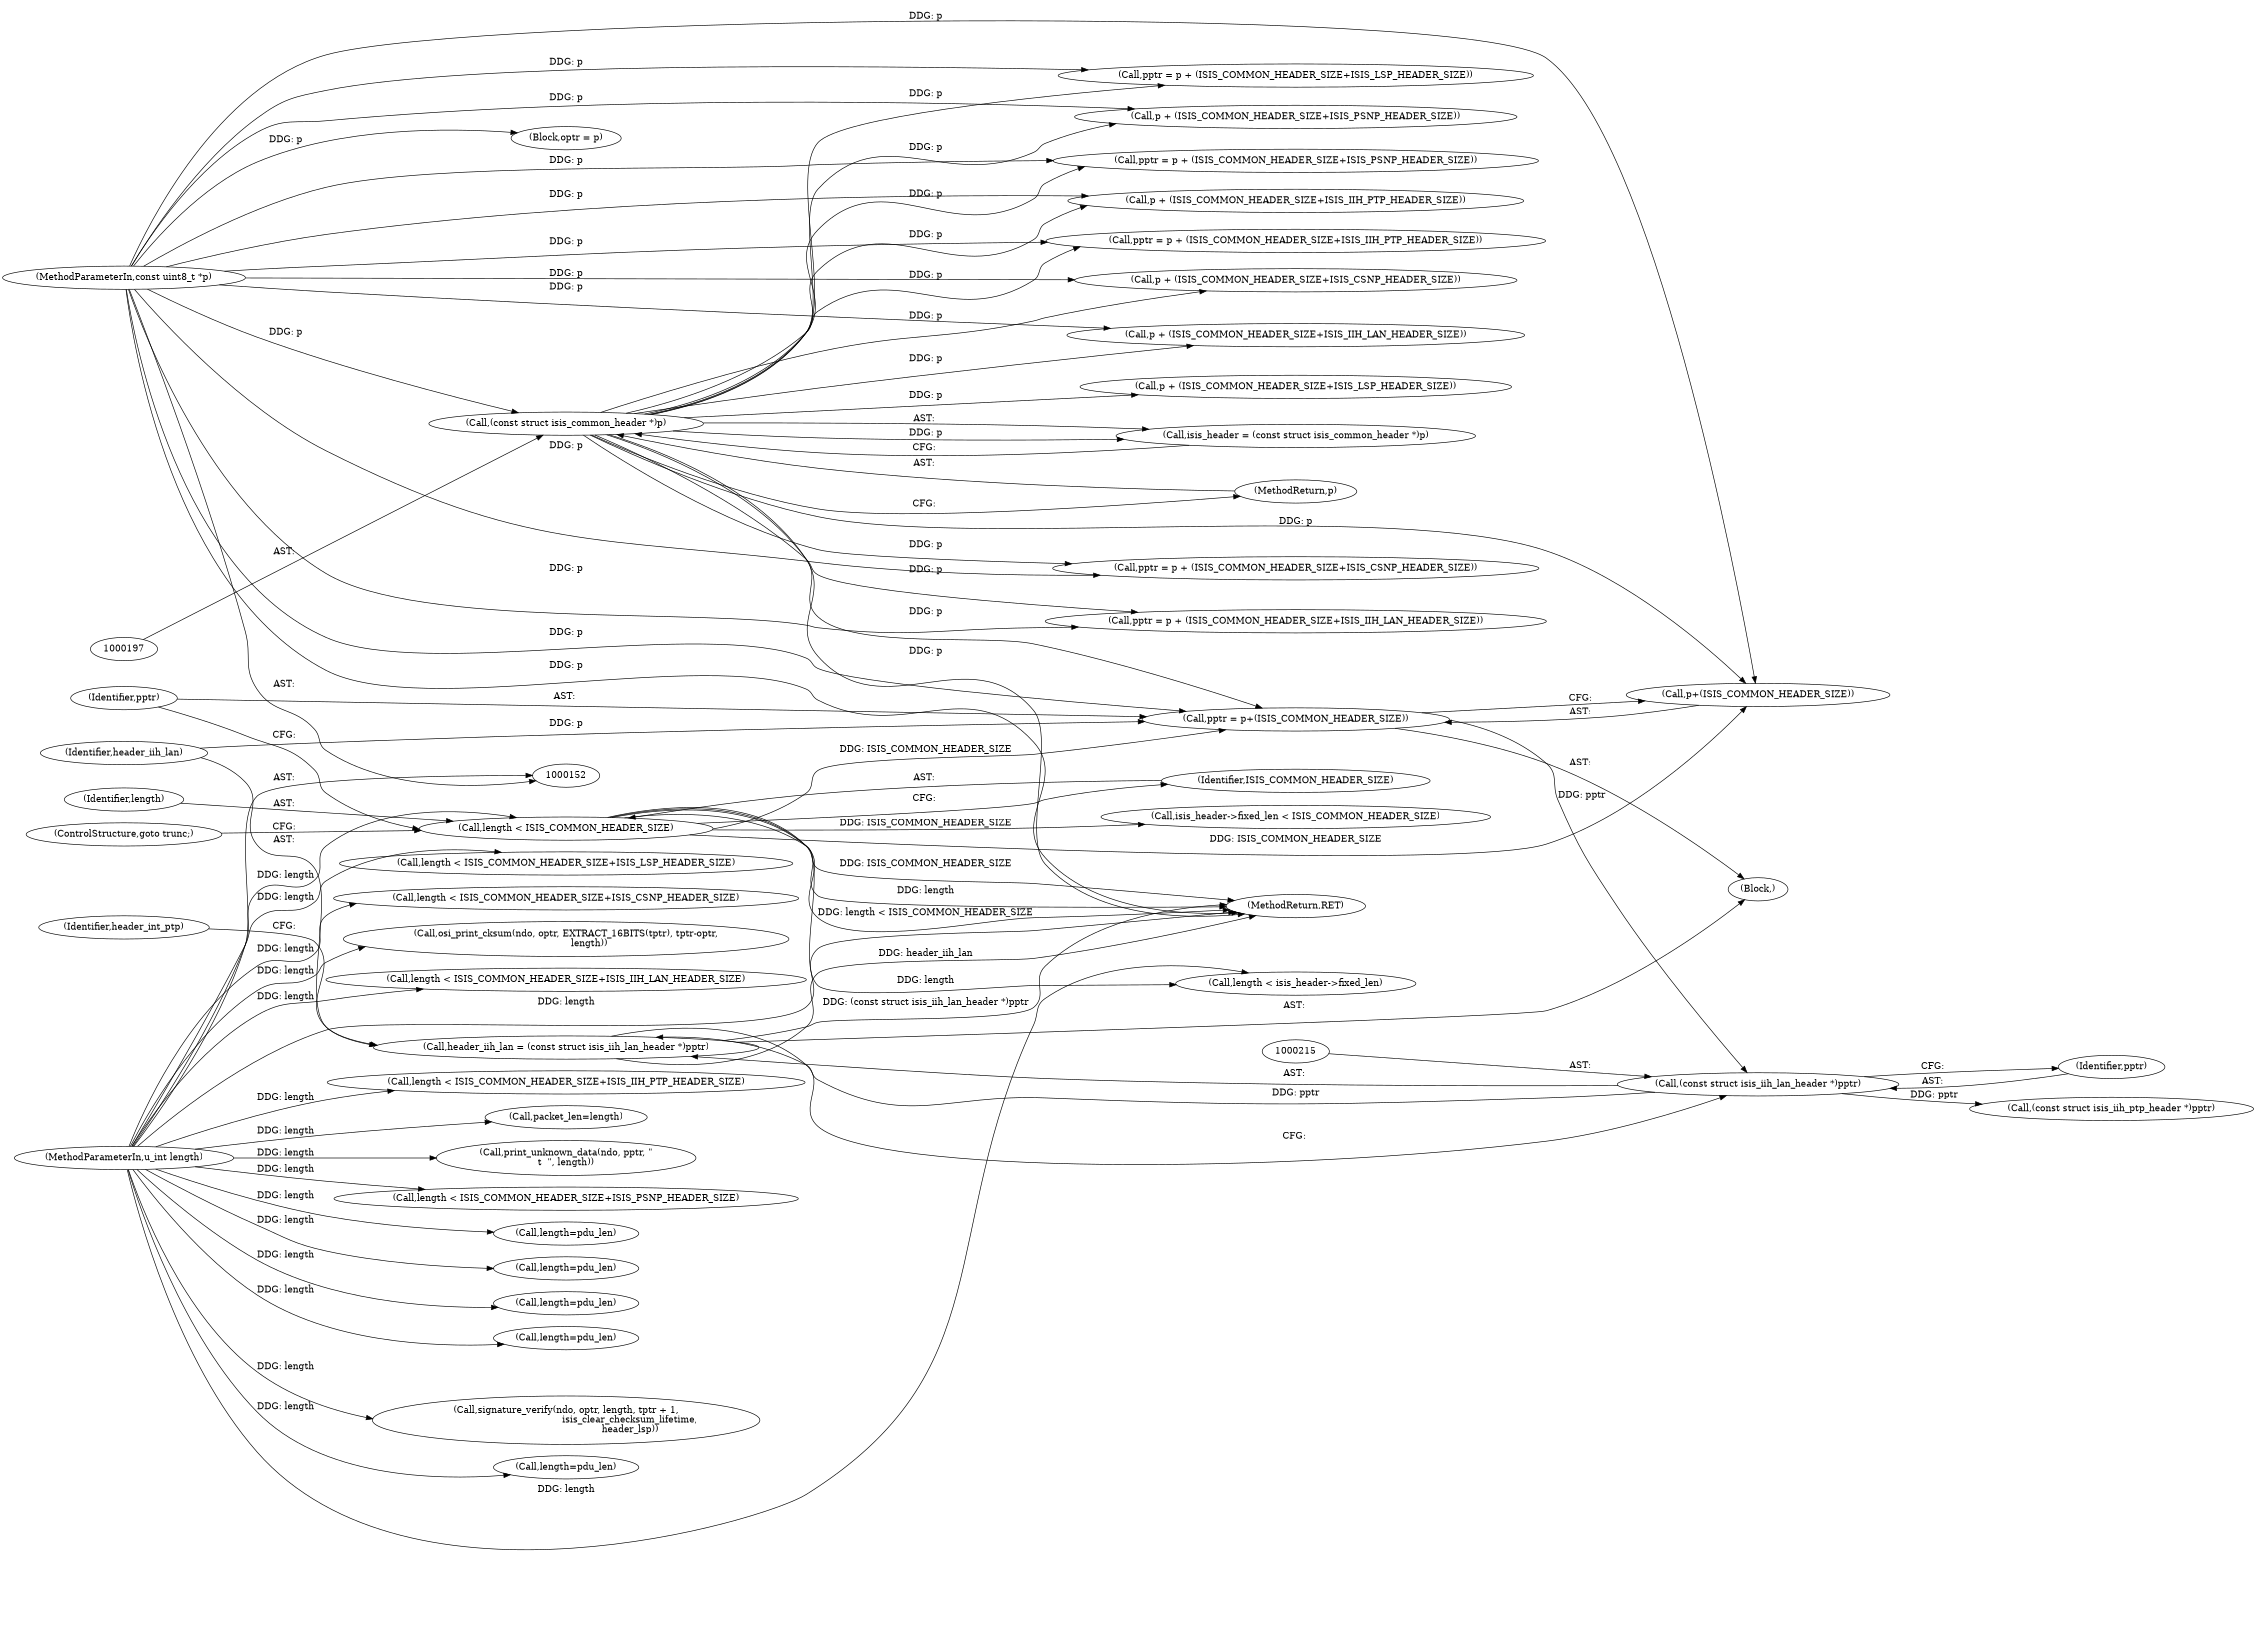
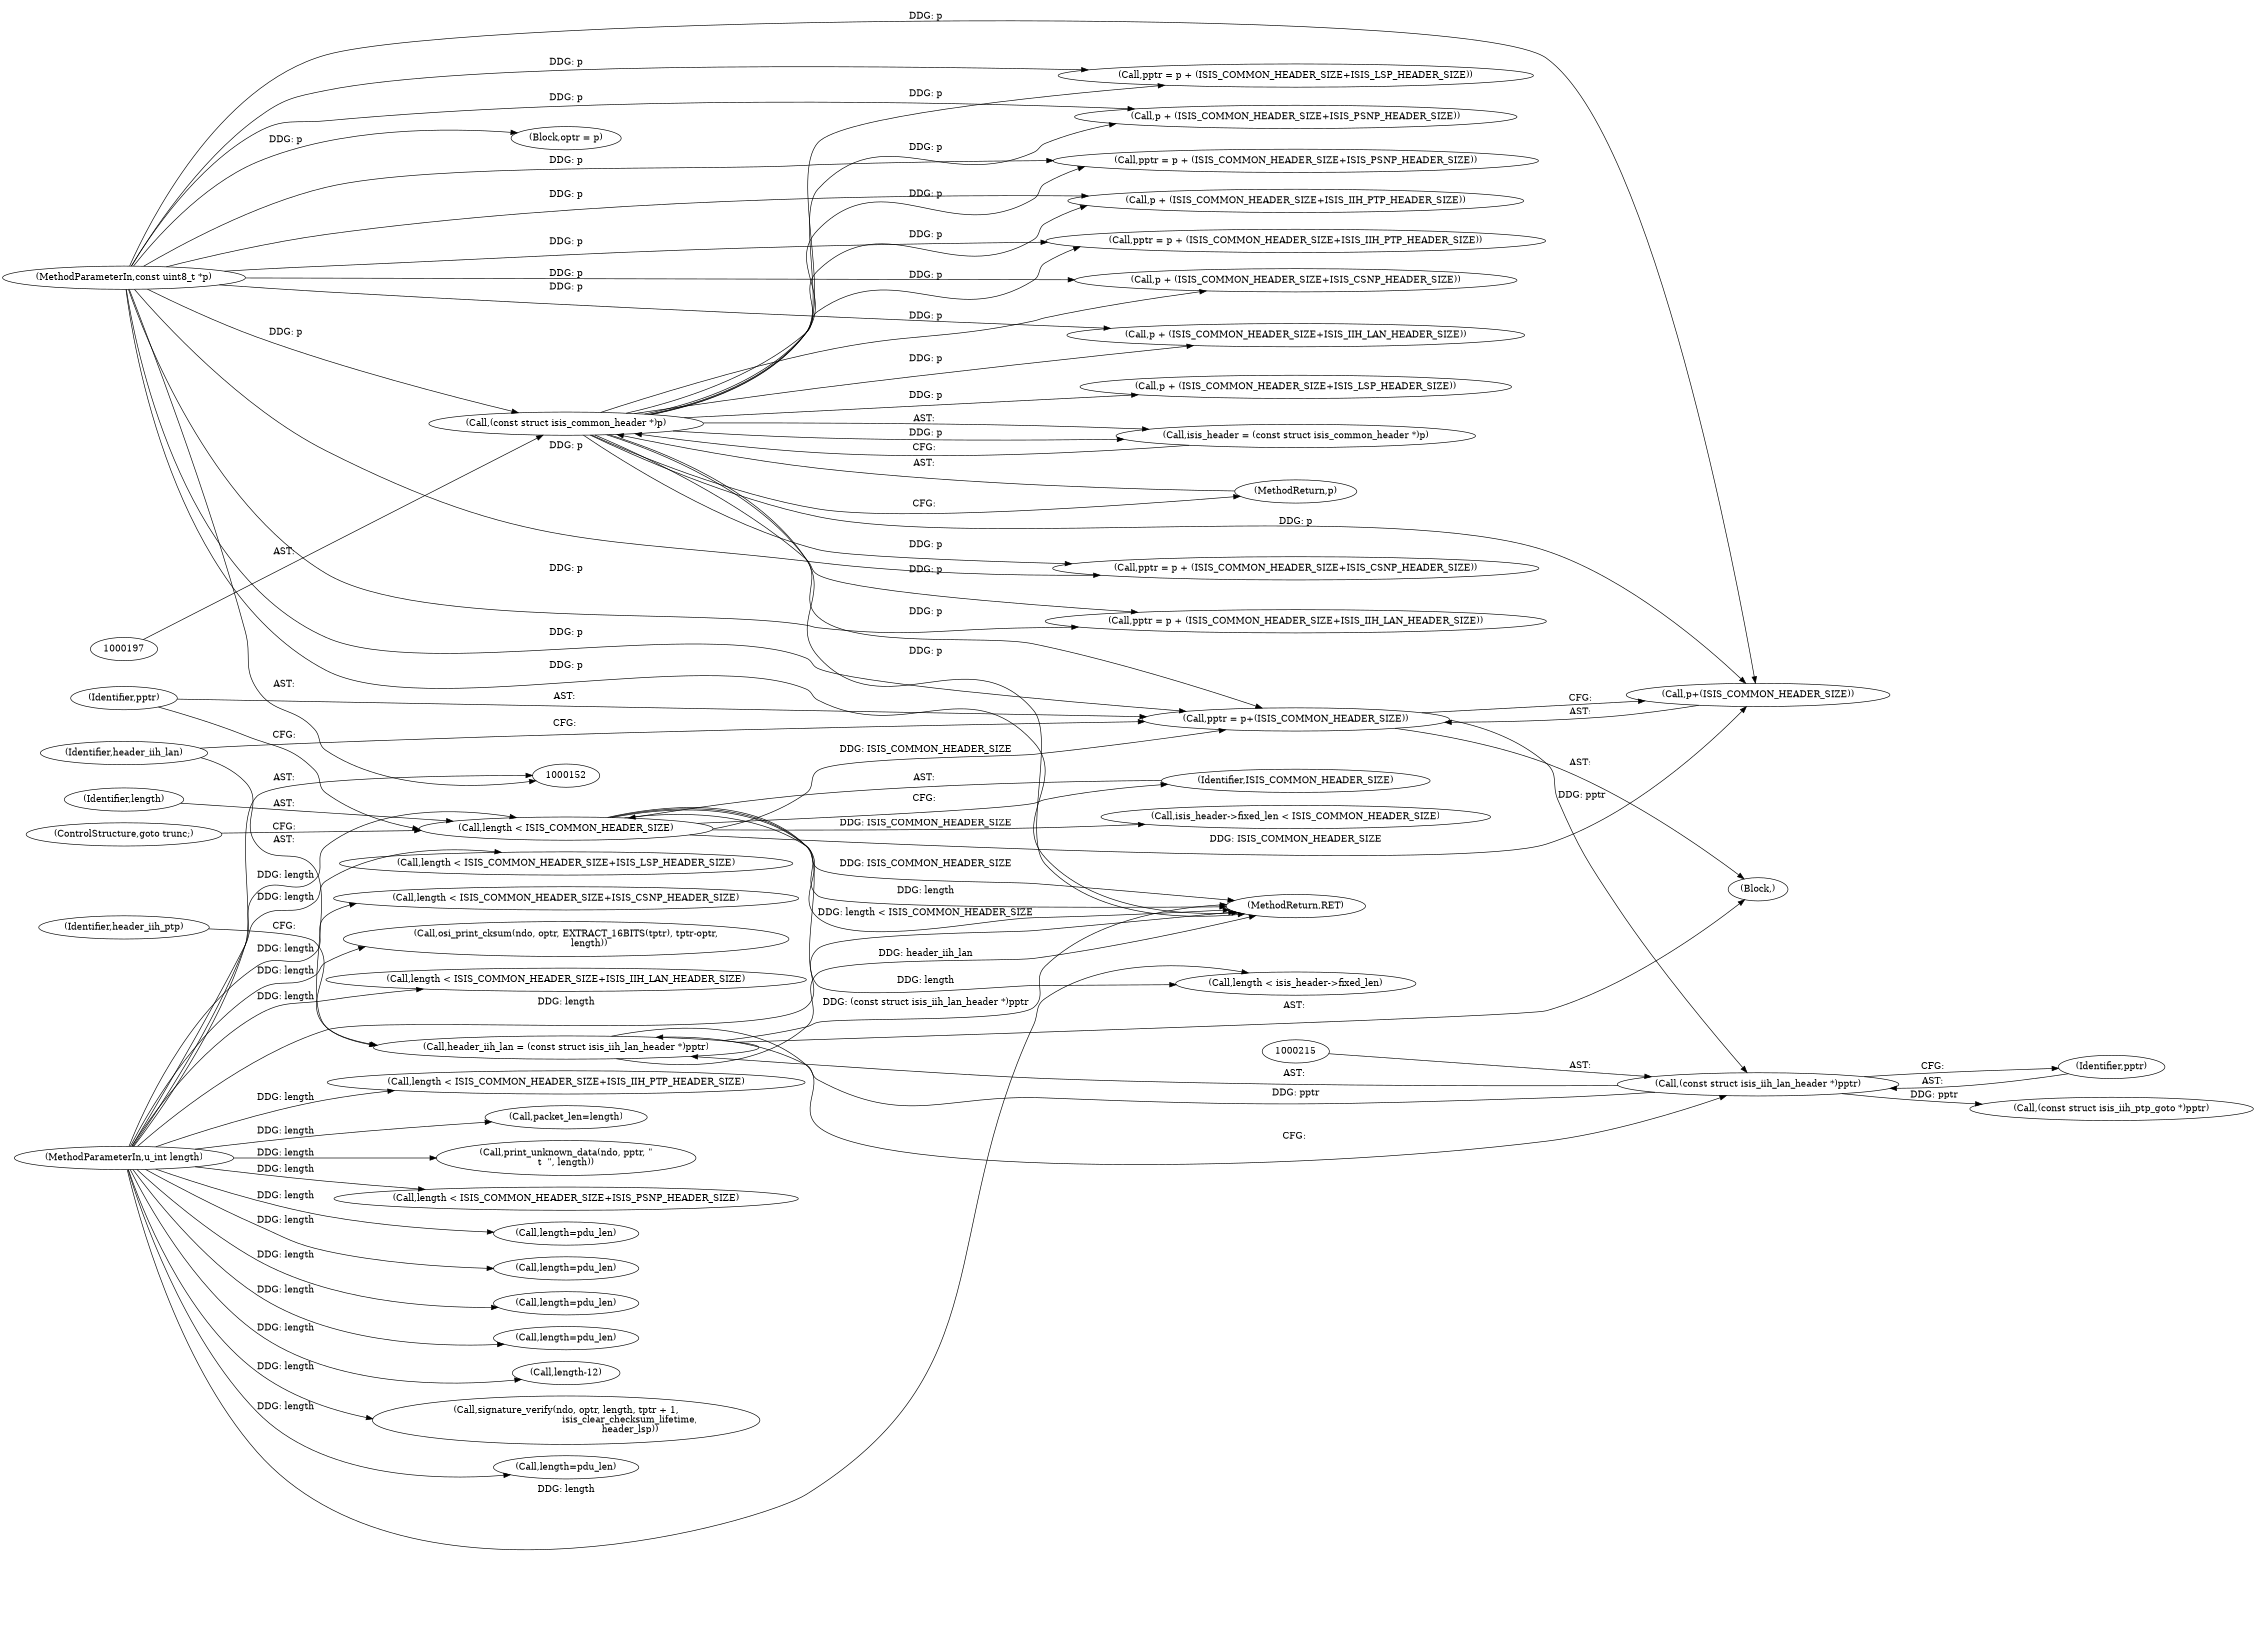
edge "(Identifier,header_iih_lan)" -> "(Call,pptr = p+(ISIS_COMMON_HEADER_SIZE))": label "DDG: p" -> "CFG: "
node "(Identifier,header_int_ptp)": label "(Identifier,header_int_ptp)" -> "(Identifier,header_iih_ptp)"
node "(Call,(const struct isis_iih_ptp_header *)pptr)": label "(Call,(const struct isis_iih_ptp_header *)pptr)" -> "(Call,(const struct isis_iih_ptp_goto *)pptr)"
node "(Call,length-12)": added
